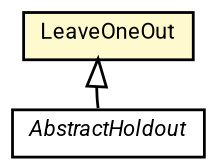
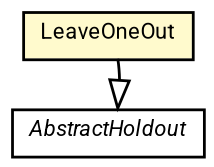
edge "AbstractHoldout" -> "LeaveOneOut": reversed
